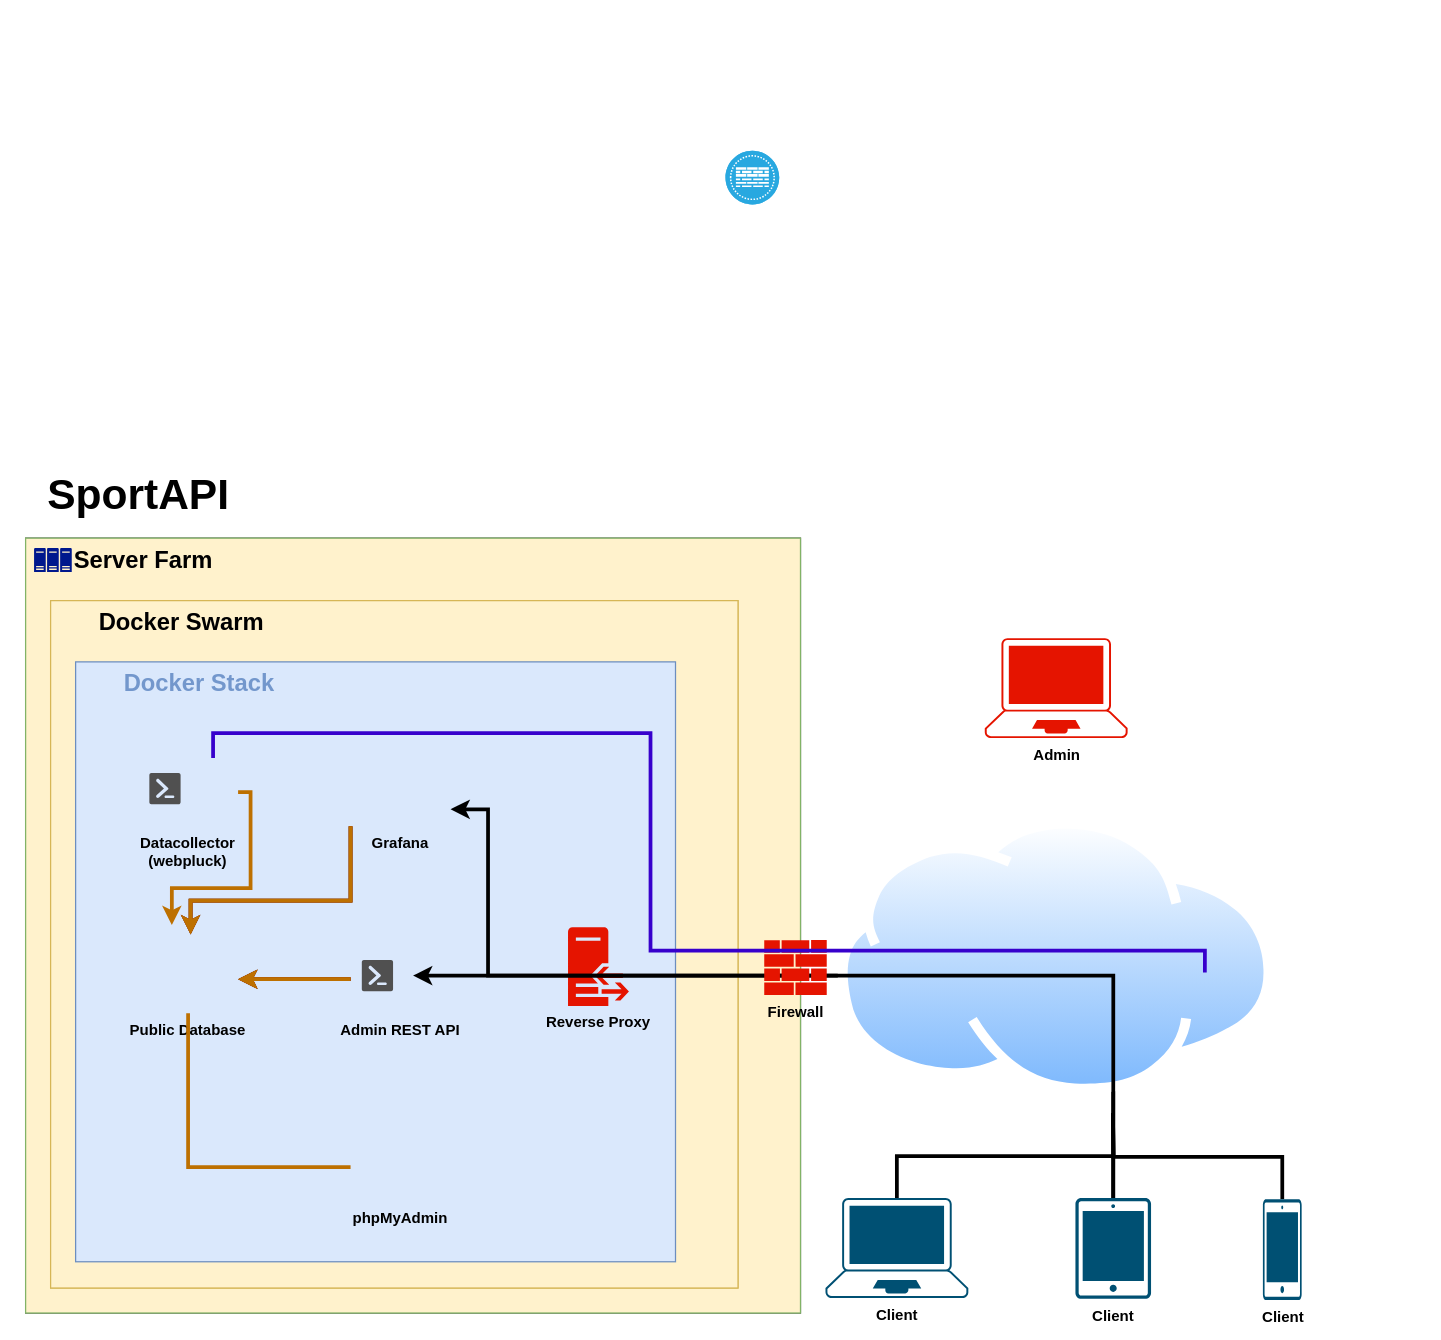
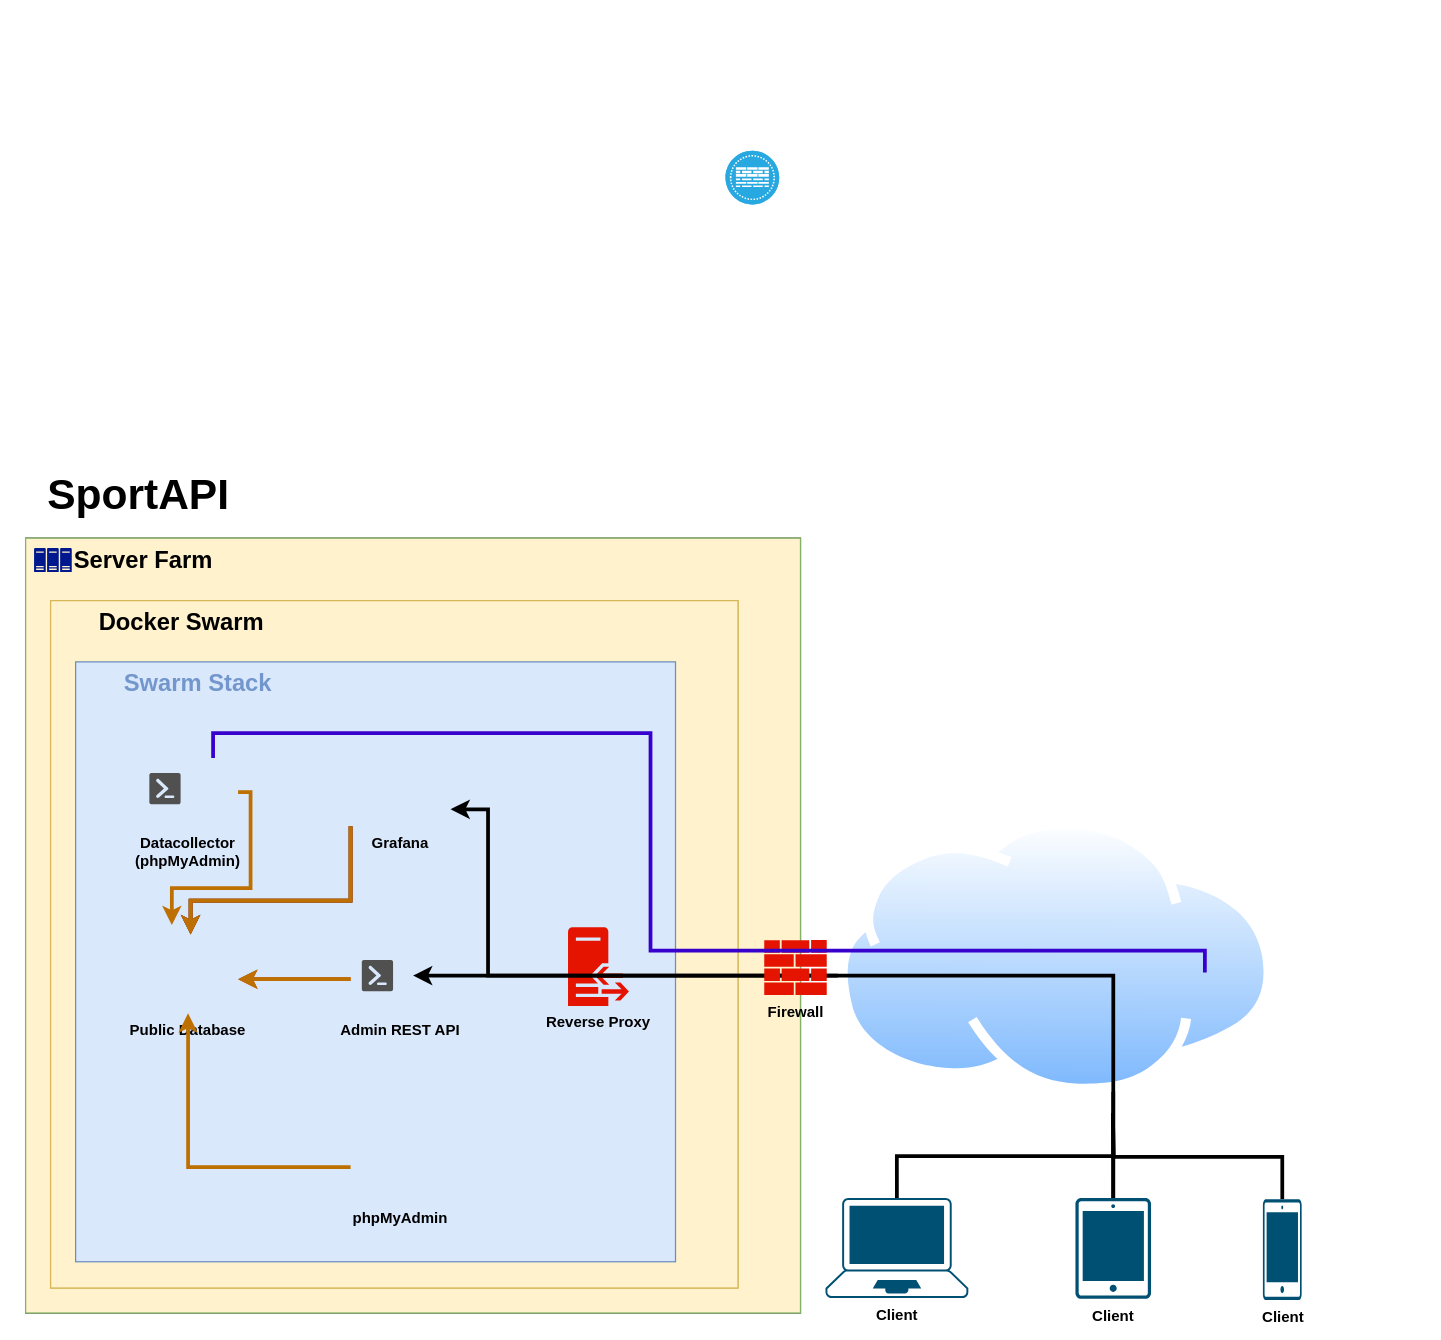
node "Docker Stack": label "Docker Stack" -> "Swarm Stack"
node "Admin": removed
node "Datacollector (webpluck)": label "Datacollector (webpluck)" -> "Datacollector (phpMyAdmin)"
edge "Admin REST API" -> "Public Database": removed
edge "Public Database" -- "phpMyAdmin": arrowhead none -> classic
